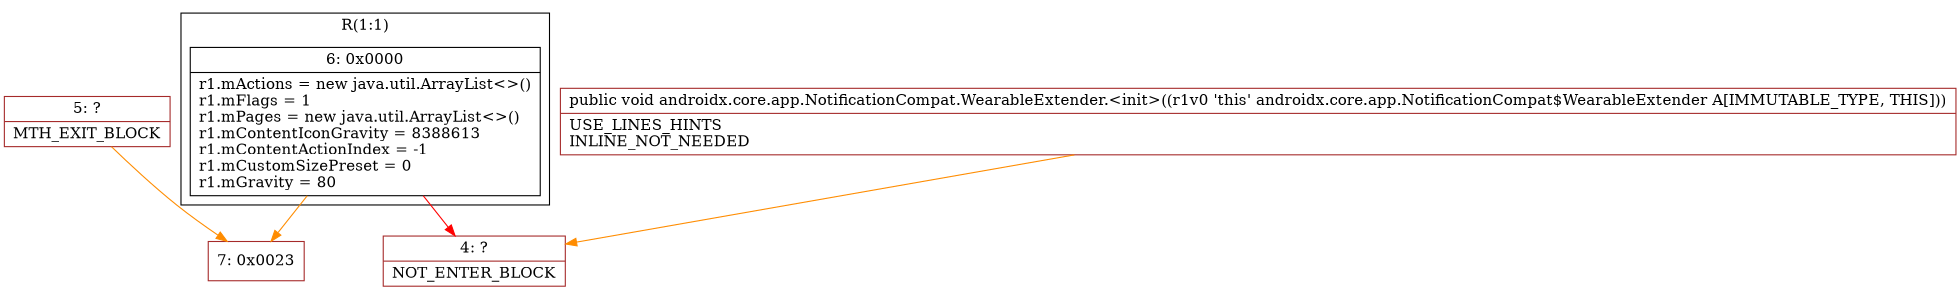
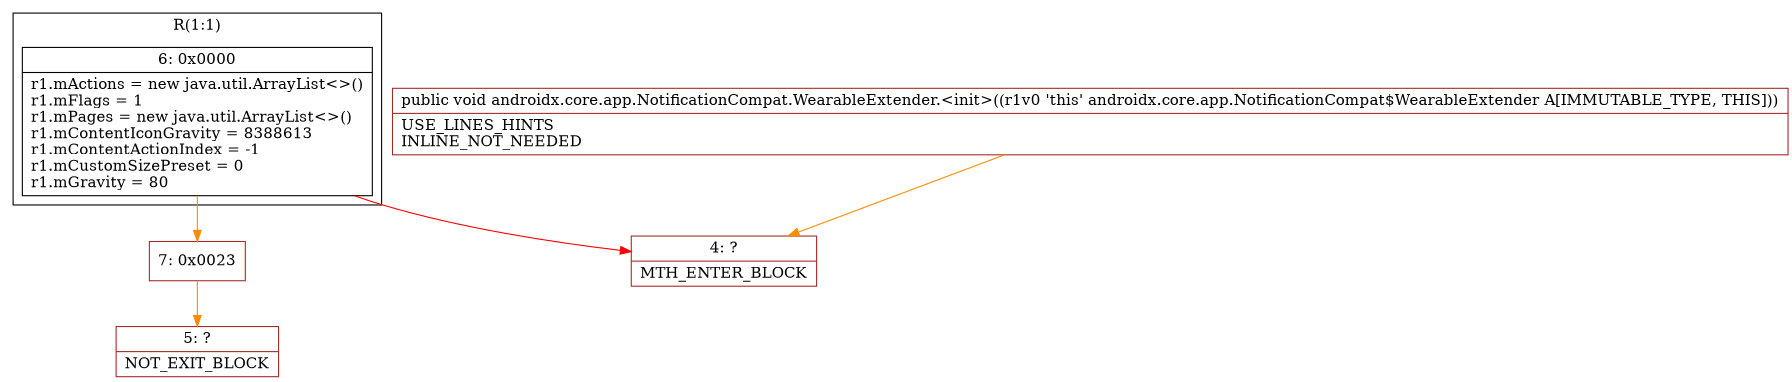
node "5: ?": text "MTH_EXIT_BLOCK" -> "NOT_EXIT_BLOCK"
edge "5: ?" -> "7: 0x0023": reversed
node "4: ?": text "NOT_ENTER_BLOCK" -> "MTH_ENTER_BLOCK"
